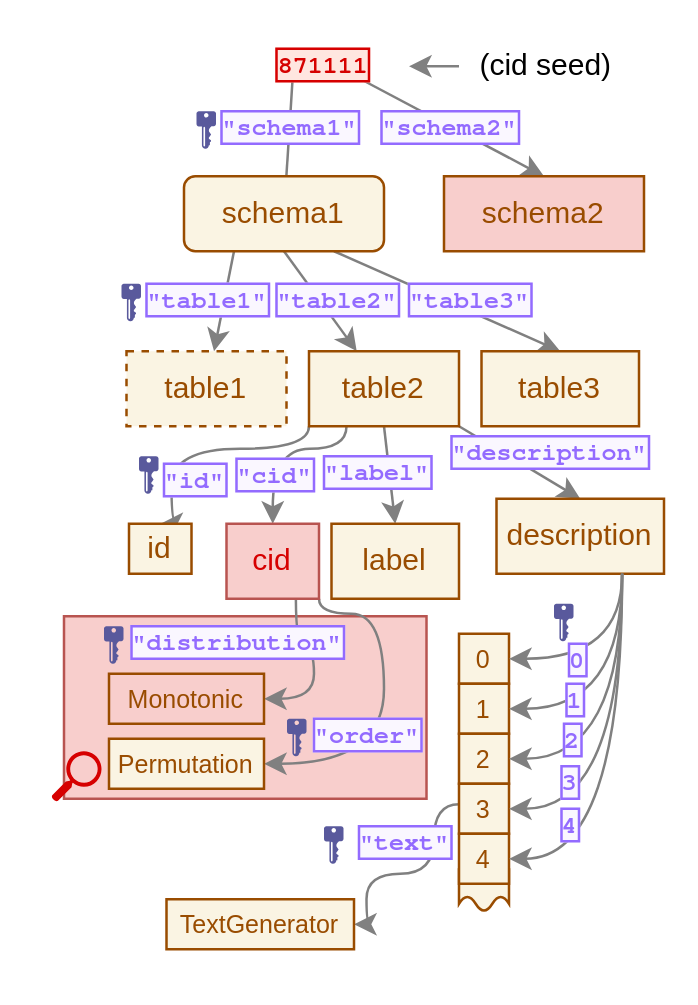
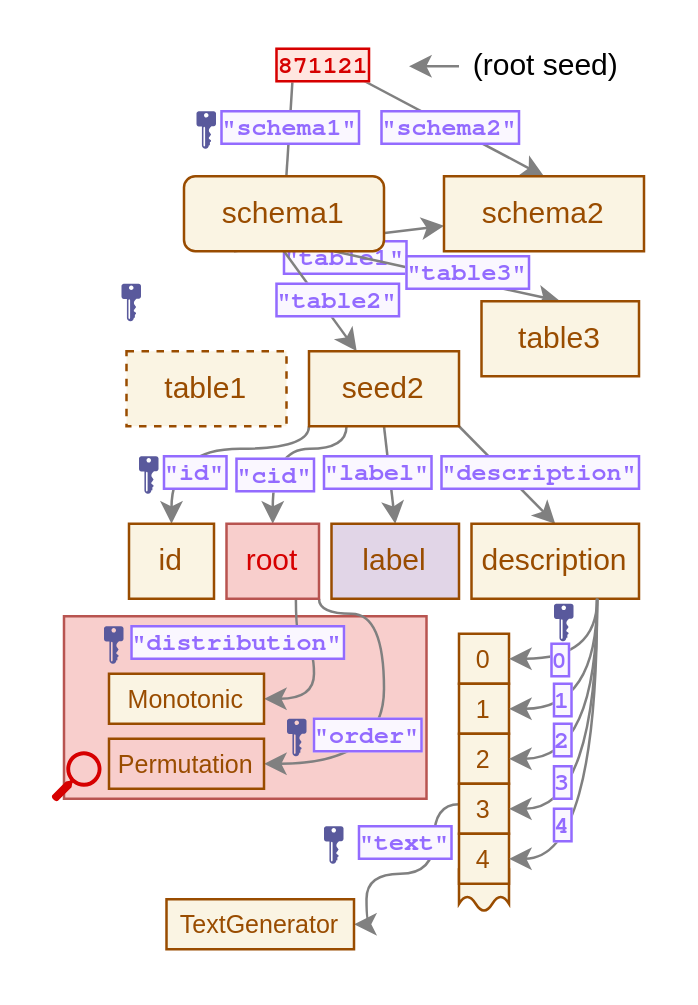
node "871111": label "871111" -> "871121"
node "(cid seed)": label "(cid seed)" -> "(root seed)"
node "schema2": fillcolor #f8cecc -> #faf4e3
edge "schema1" -> "table1": now "schema1" -> "schema2"
node "table2": label "table2" -> "seed2"
node "table3": moved (560, 389) -> (560, 339)
node "description": moved (580, 536) -> (555, 561)
node "id": size 63x50 -> 85x75
node "cid": label "cid" -> "root"
node "label": fillcolor #faf4e3 -> #e1d5e7
node "Monotonic": fillcolor #f8cecc -> #faf4e3
node "Permutation": fillcolor #faf4e3 -> #f8cecc
